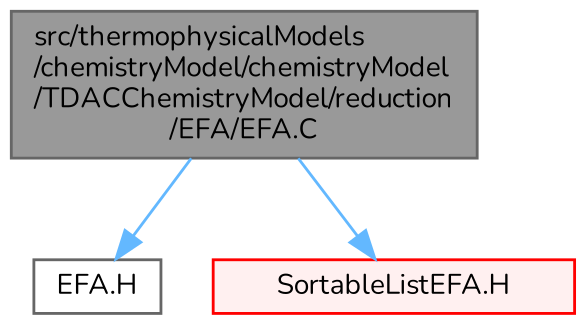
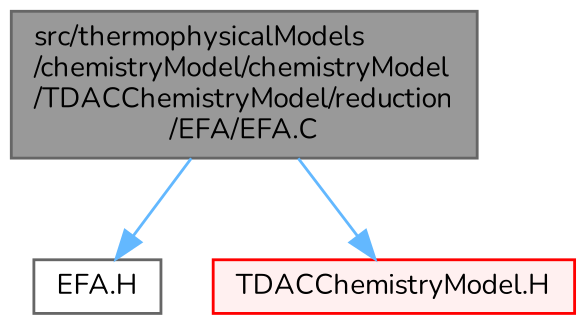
node "SortableListEFA.H": label "SortableListEFA.H" -> "TDACChemistryModel.H"
